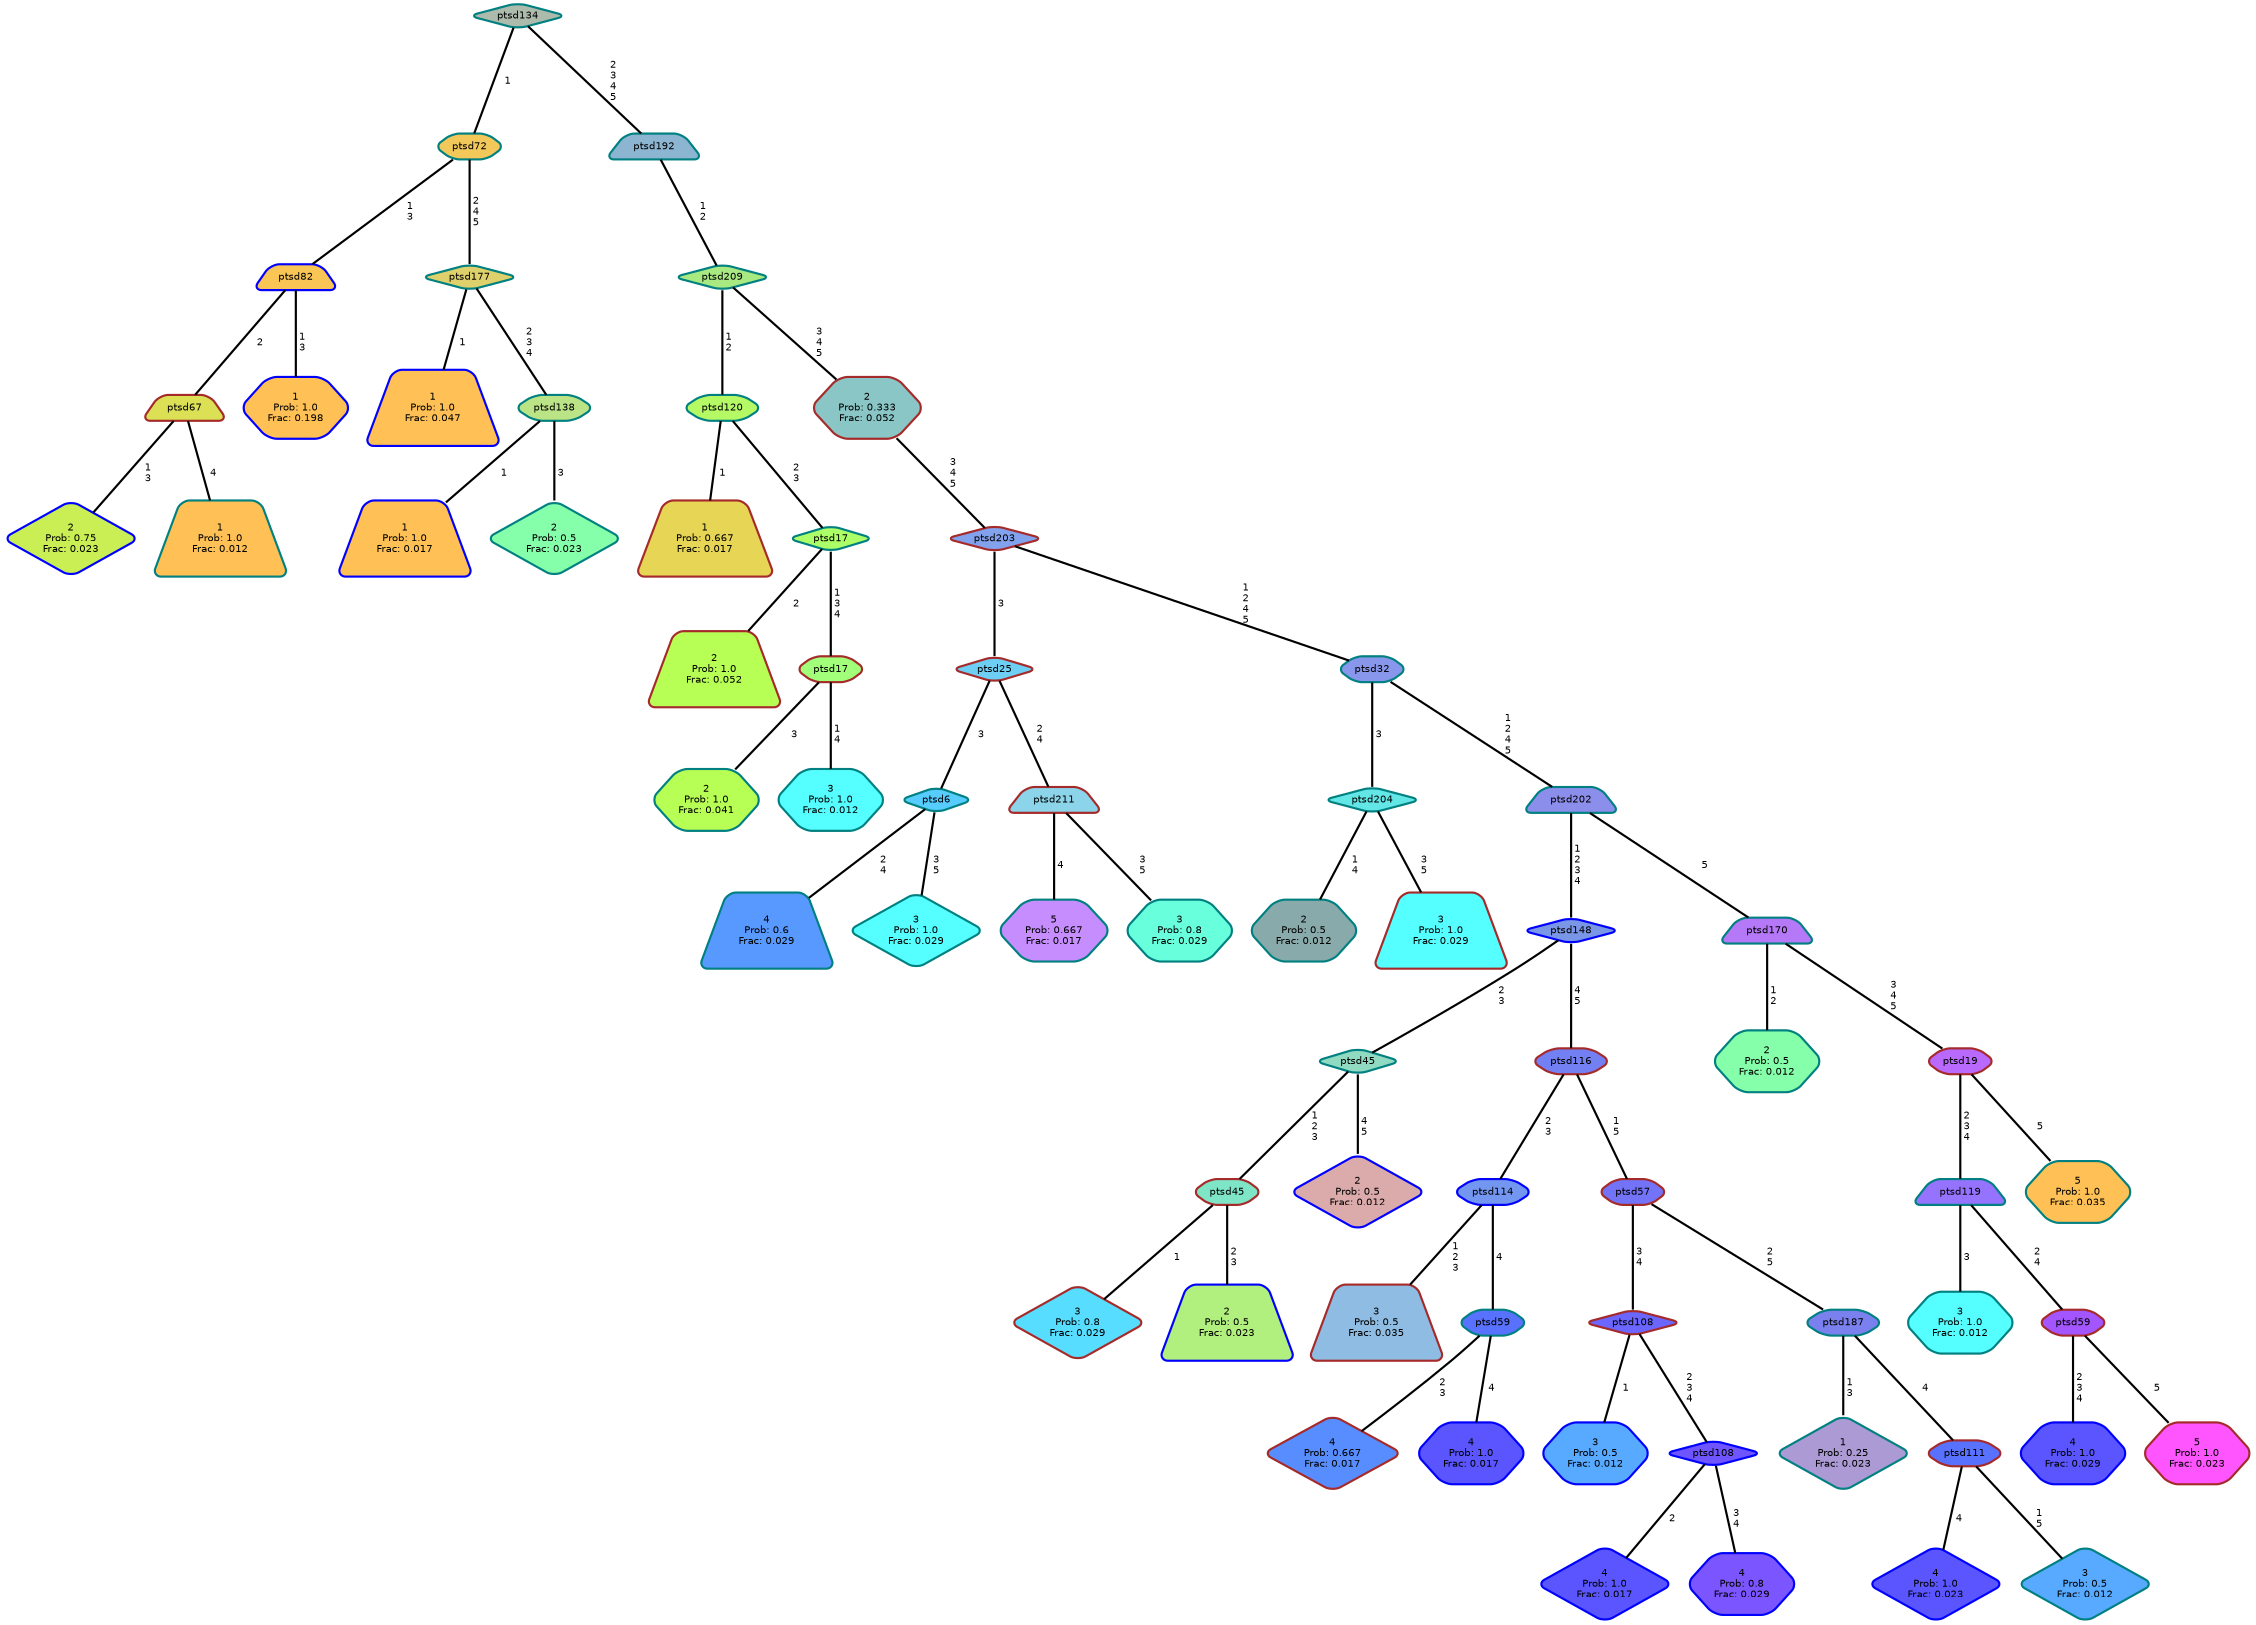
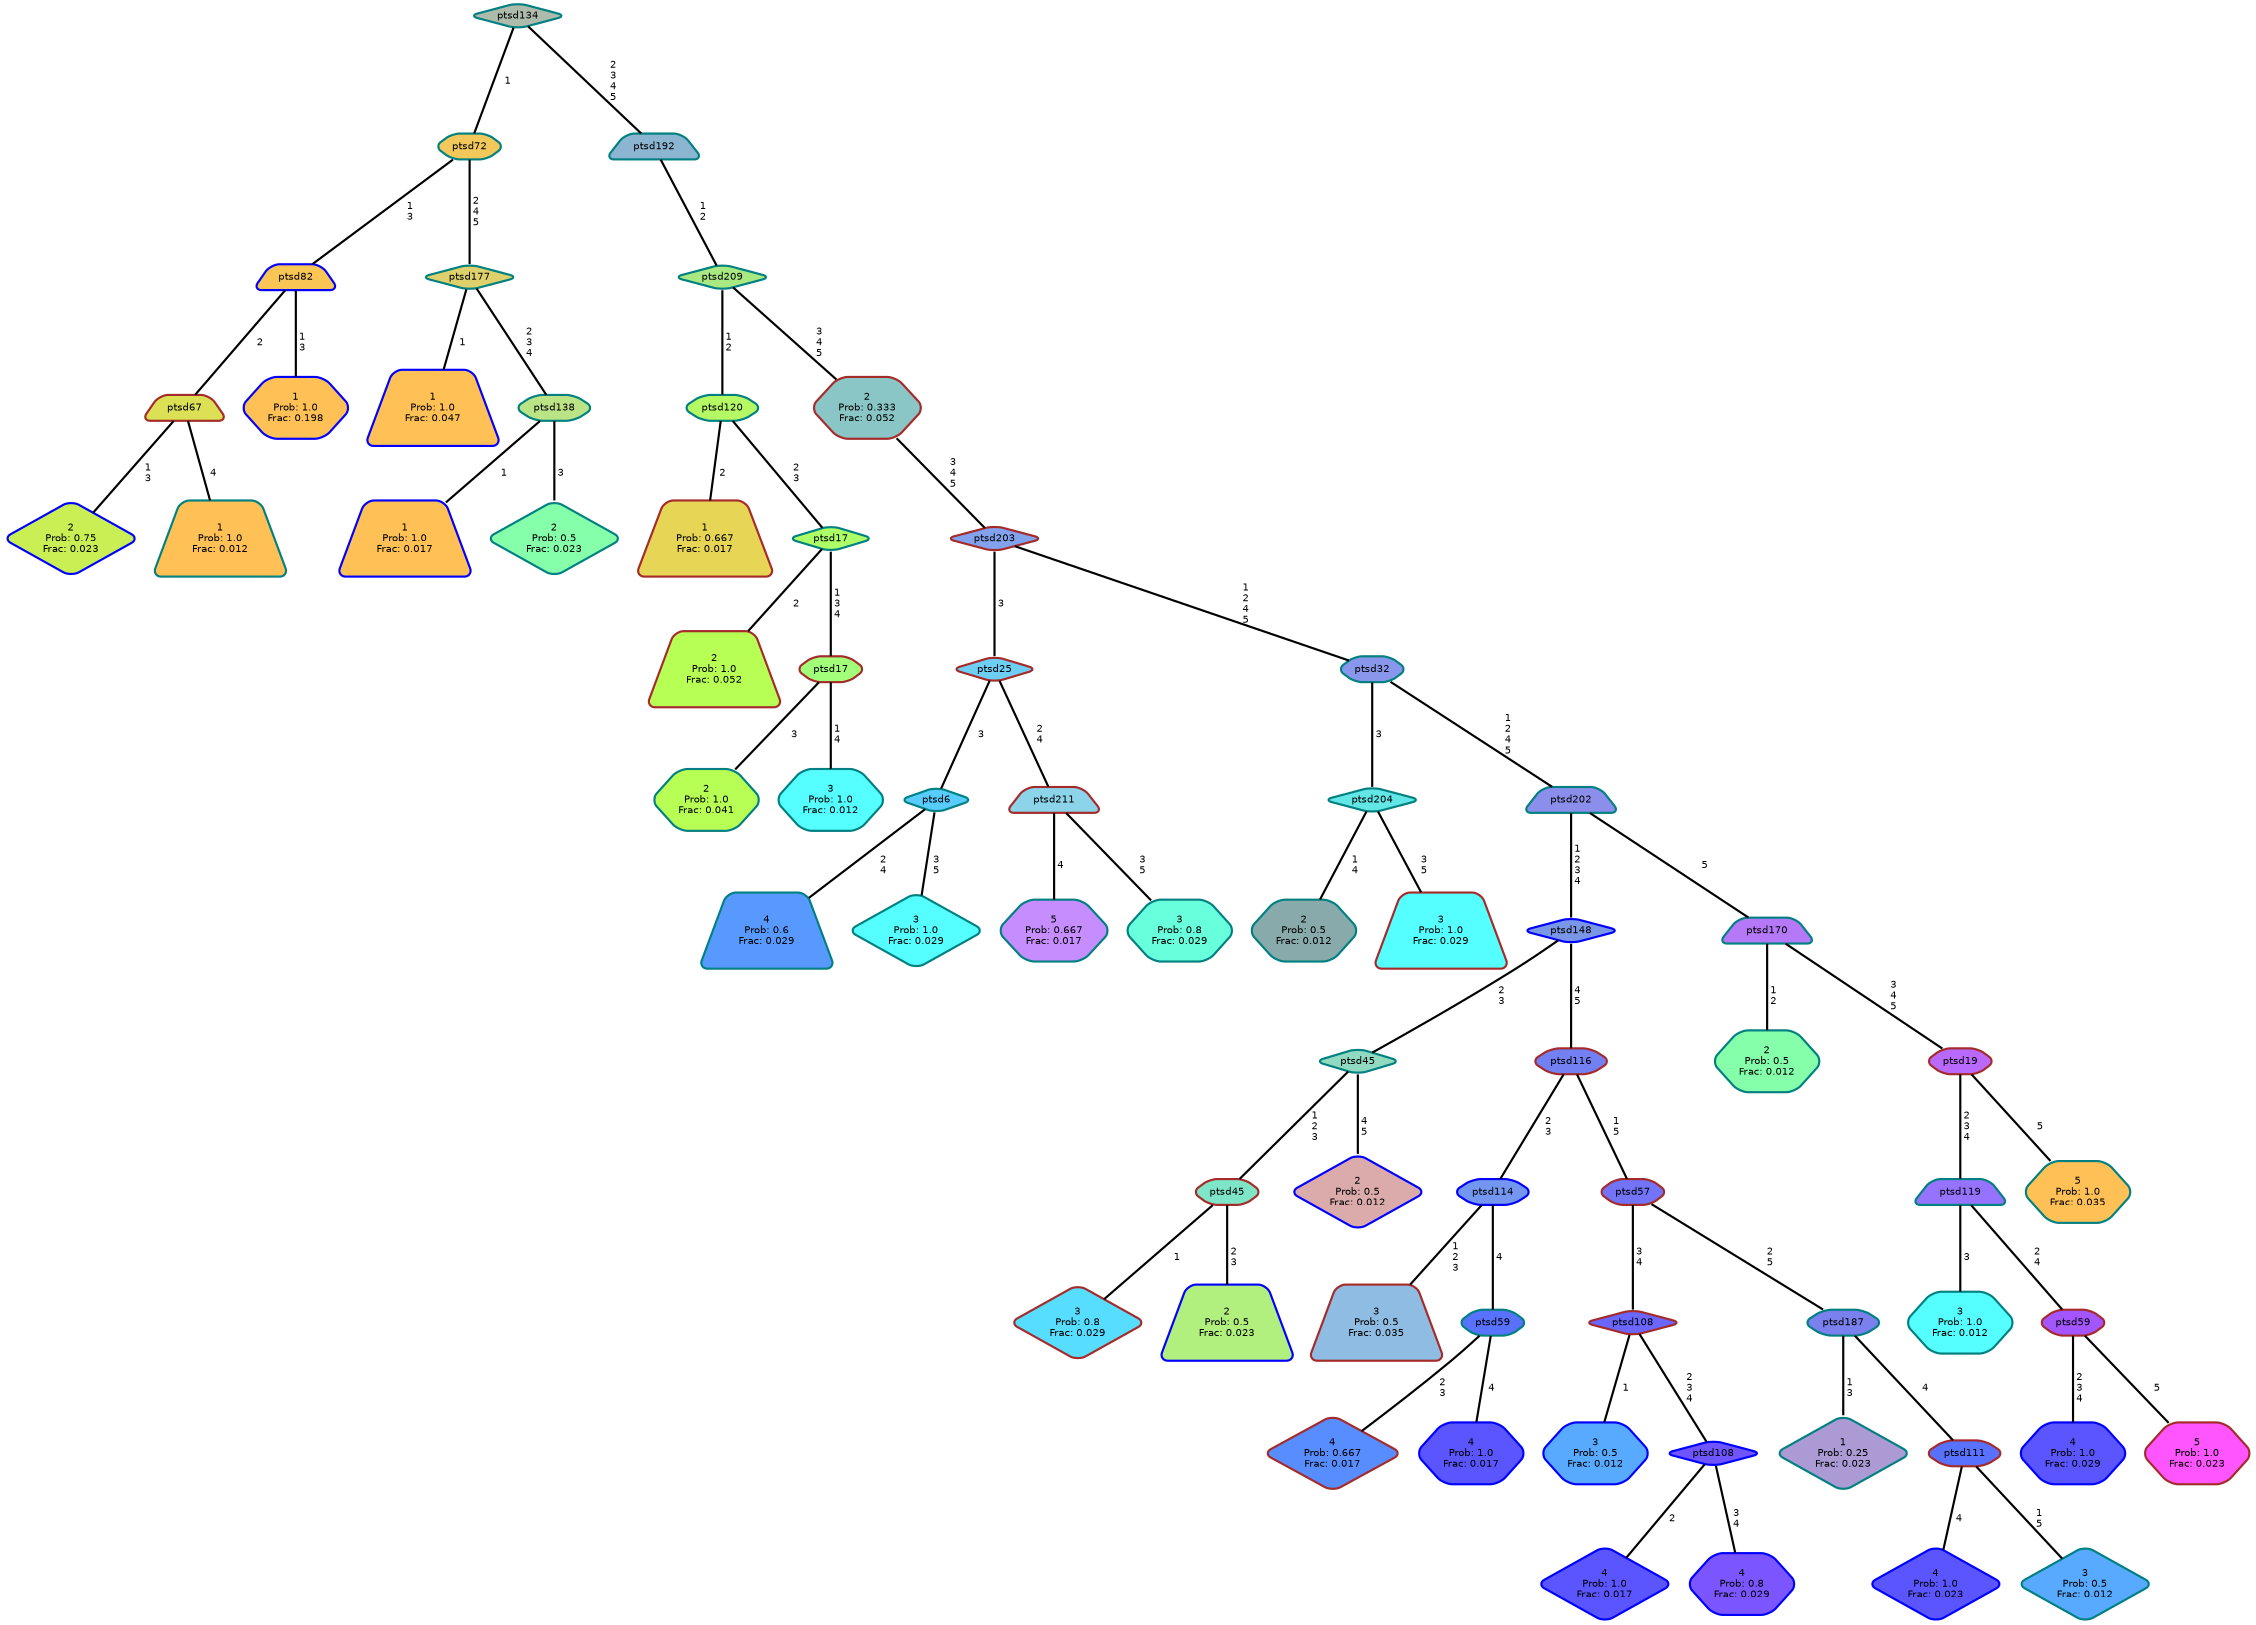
edge "ptsd120" -- "1 Prob: 0.667 Frac: 0.017": label " 1" -> " 2"
